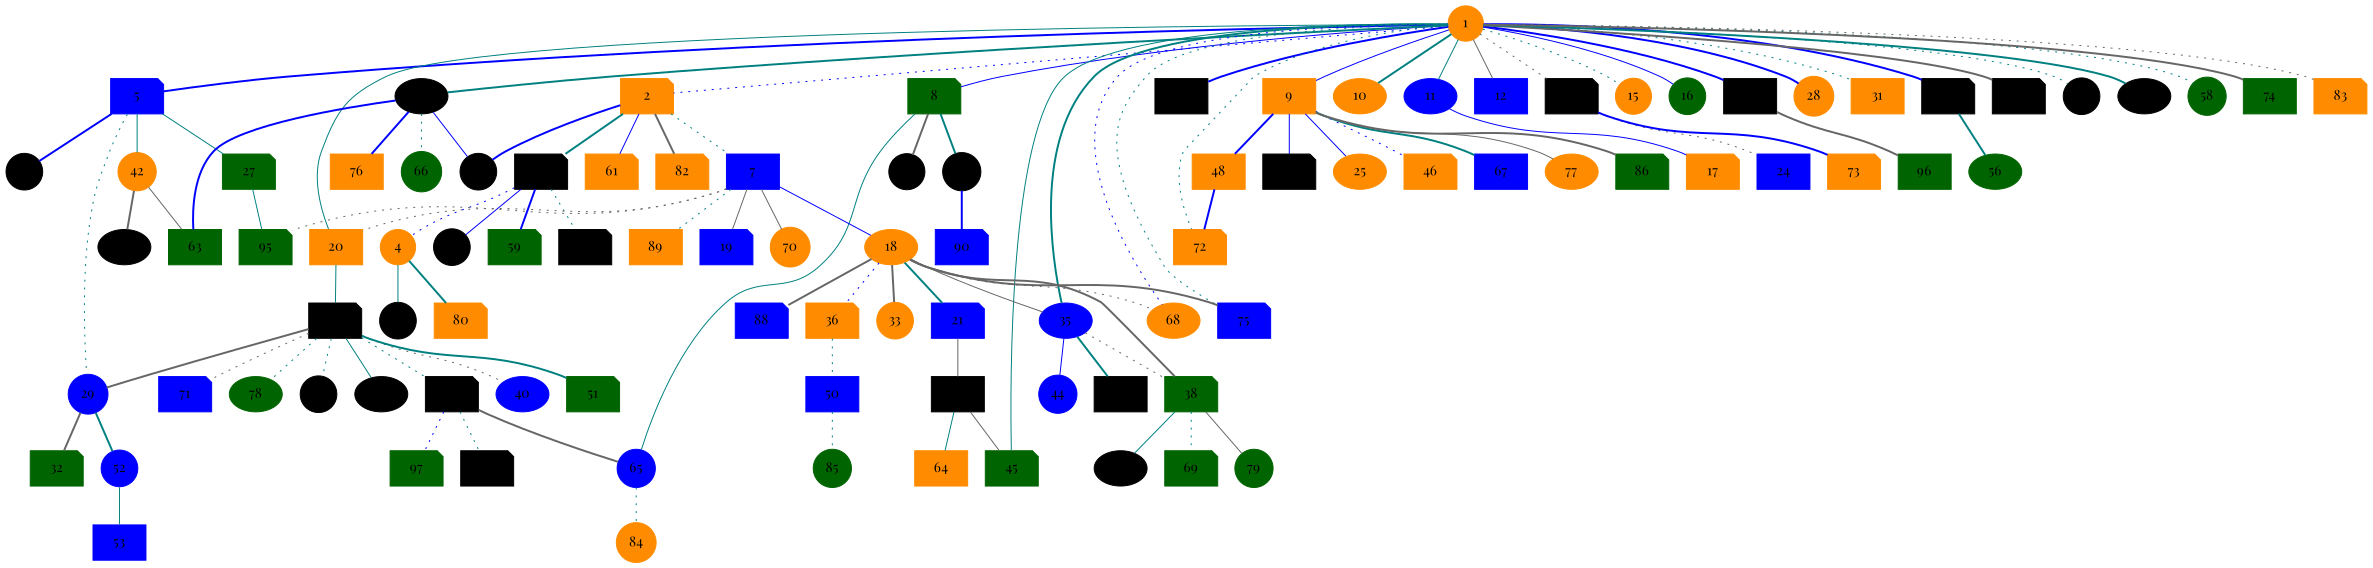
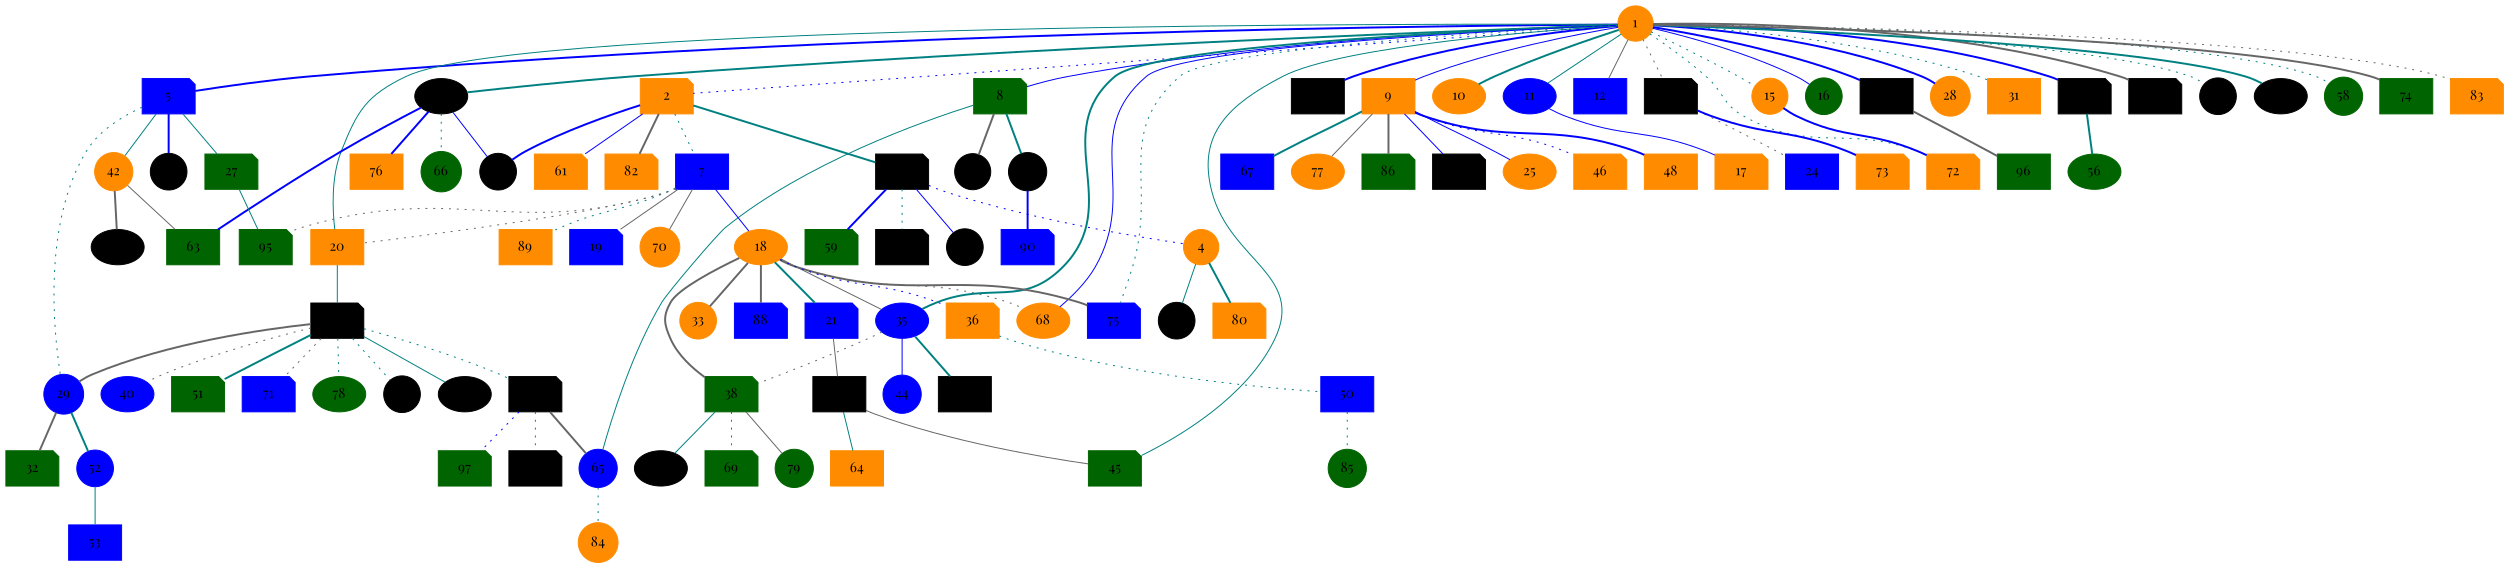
edge "1" -- "68": style dotted -> solid
edge "48" -- "72": now "15" -- "72"
